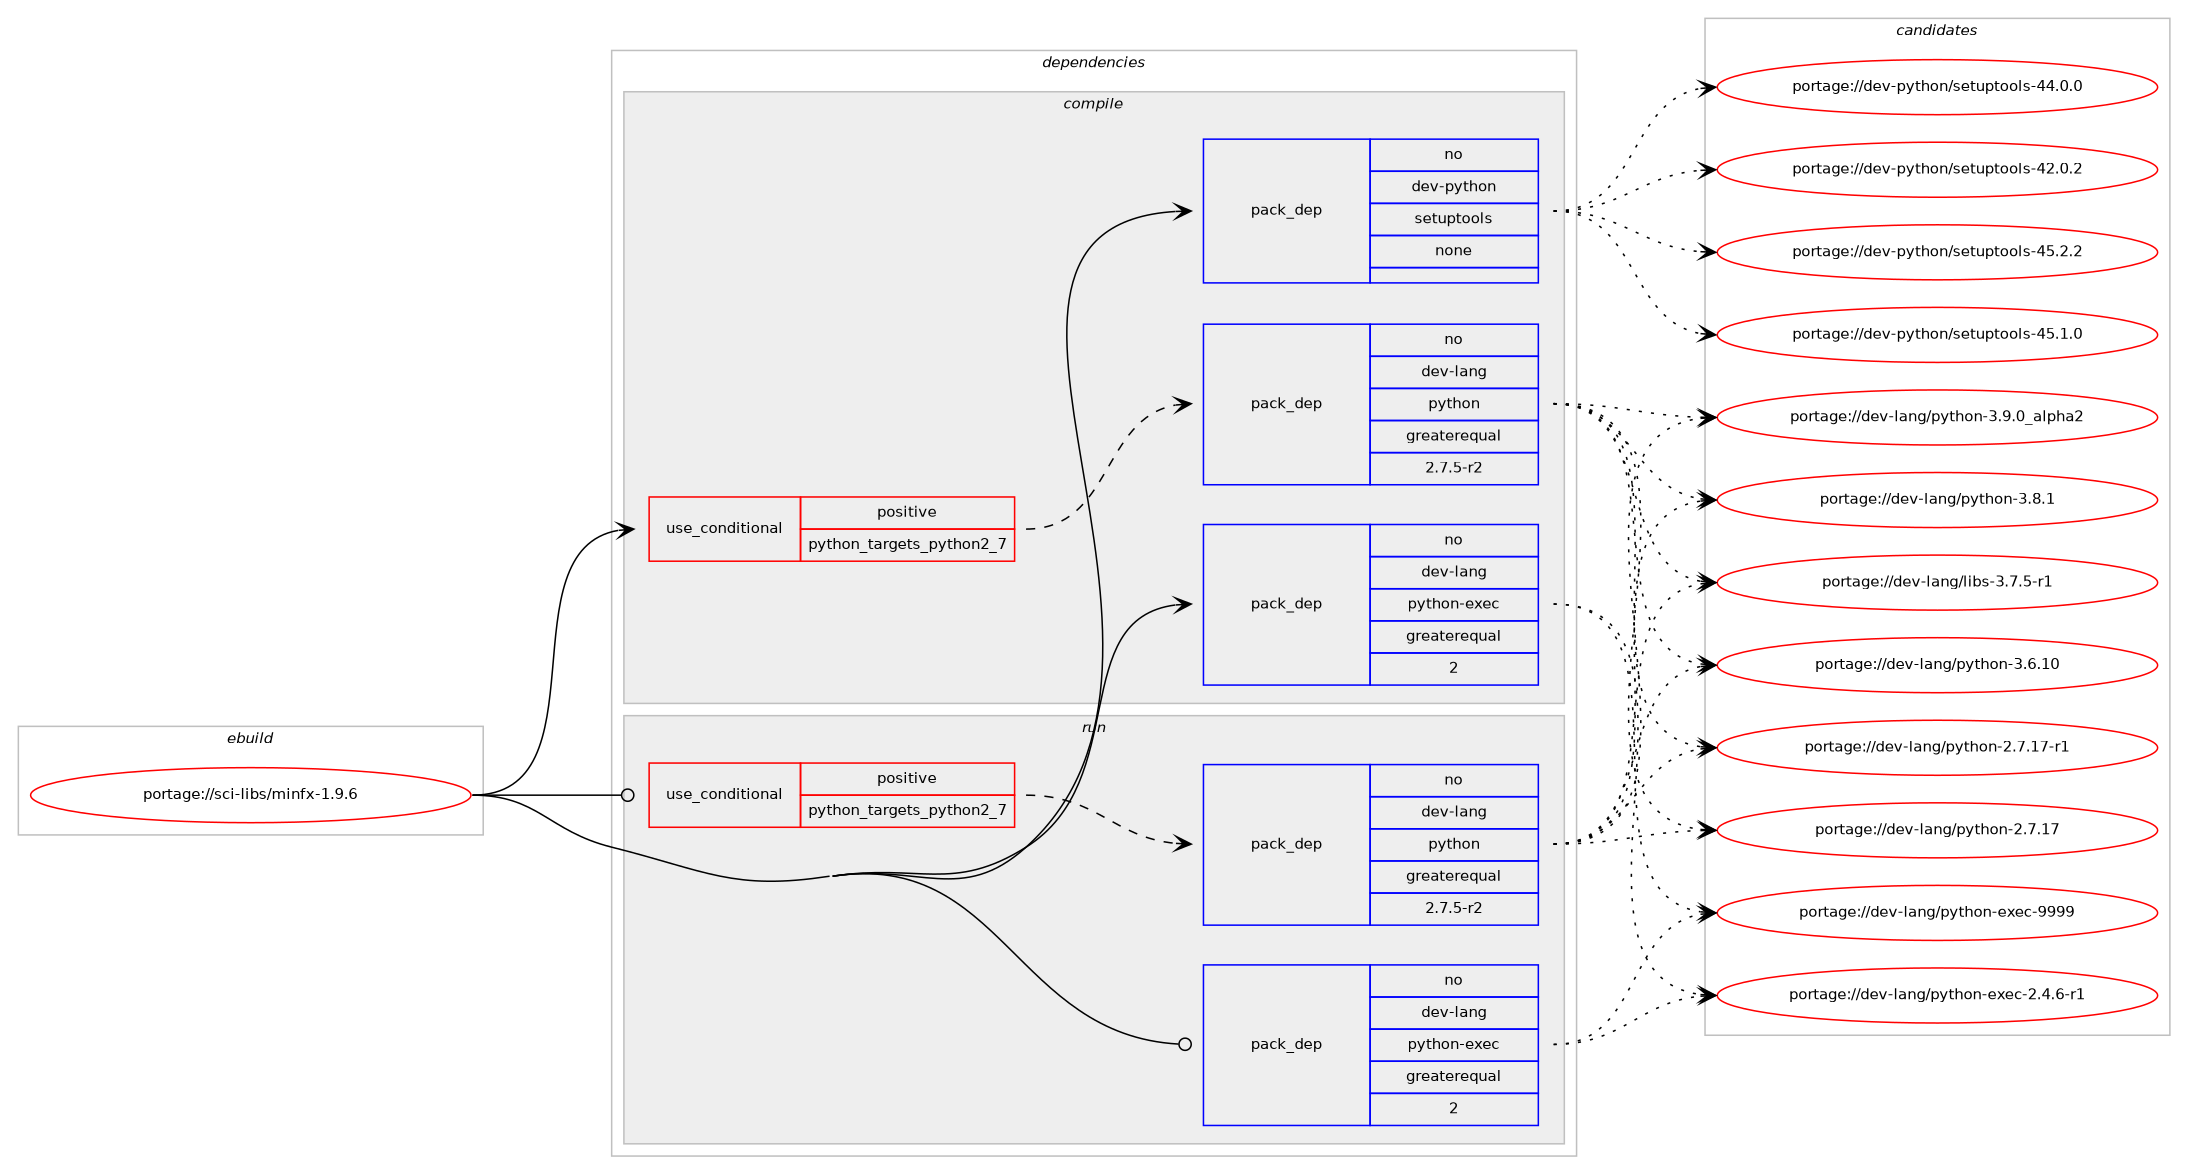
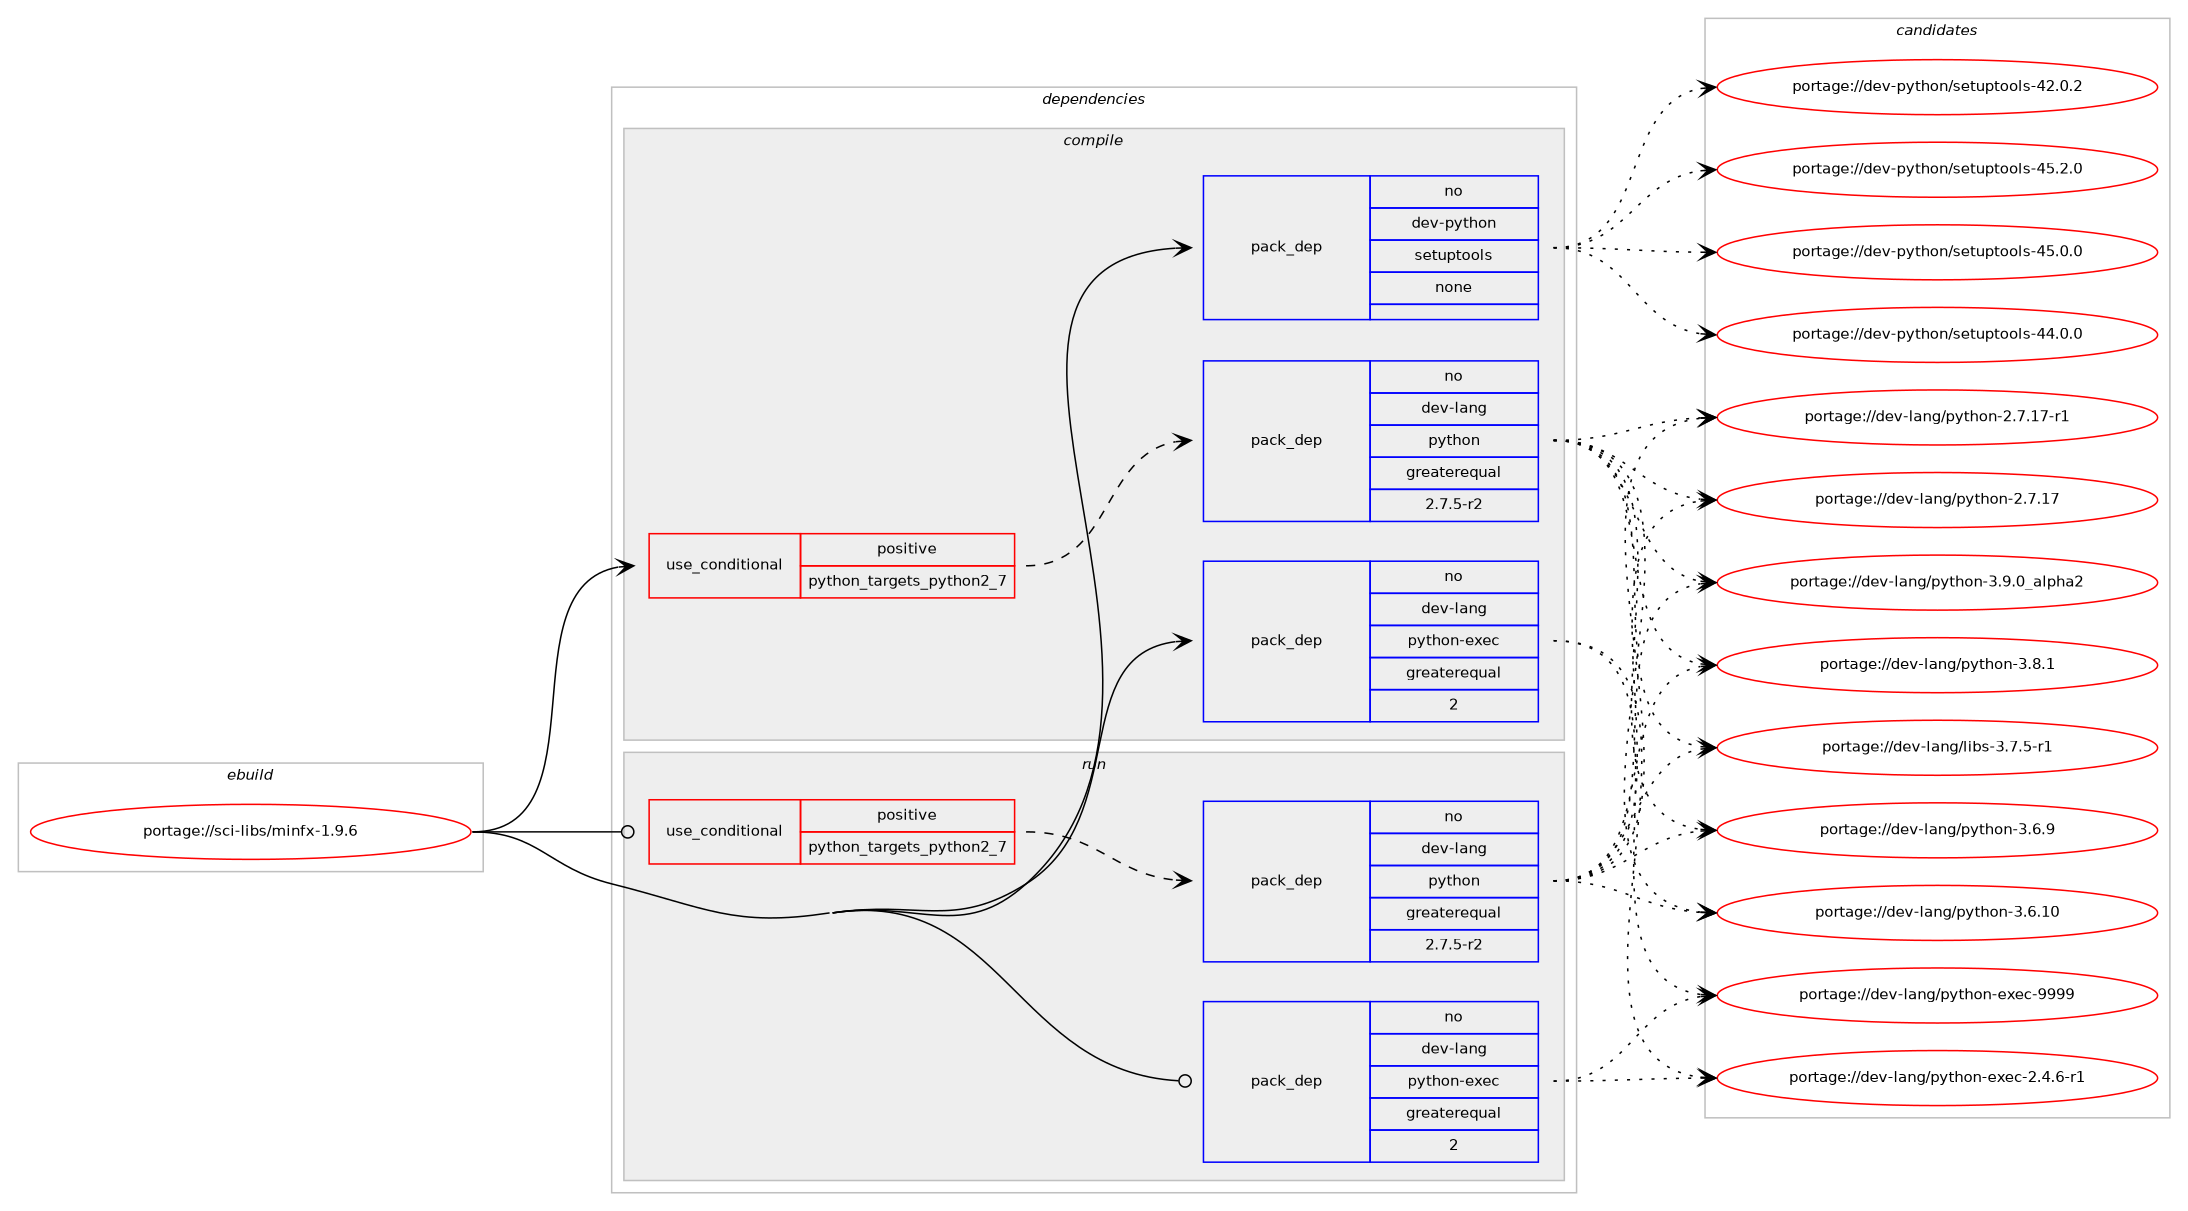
node "portage://dev-python/setuptools-45.2.2": label "portage://dev-python/setuptools-45.2.2" -> "portage://dev-python/setuptools-45.2.0"
node "portage://dev-python/setuptools-45.1.0": label "portage://dev-python/setuptools-45.1.0" -> "portage://dev-python/setuptools-45.0.0"
node "portage://dev-lang/python-3.6.9": added
